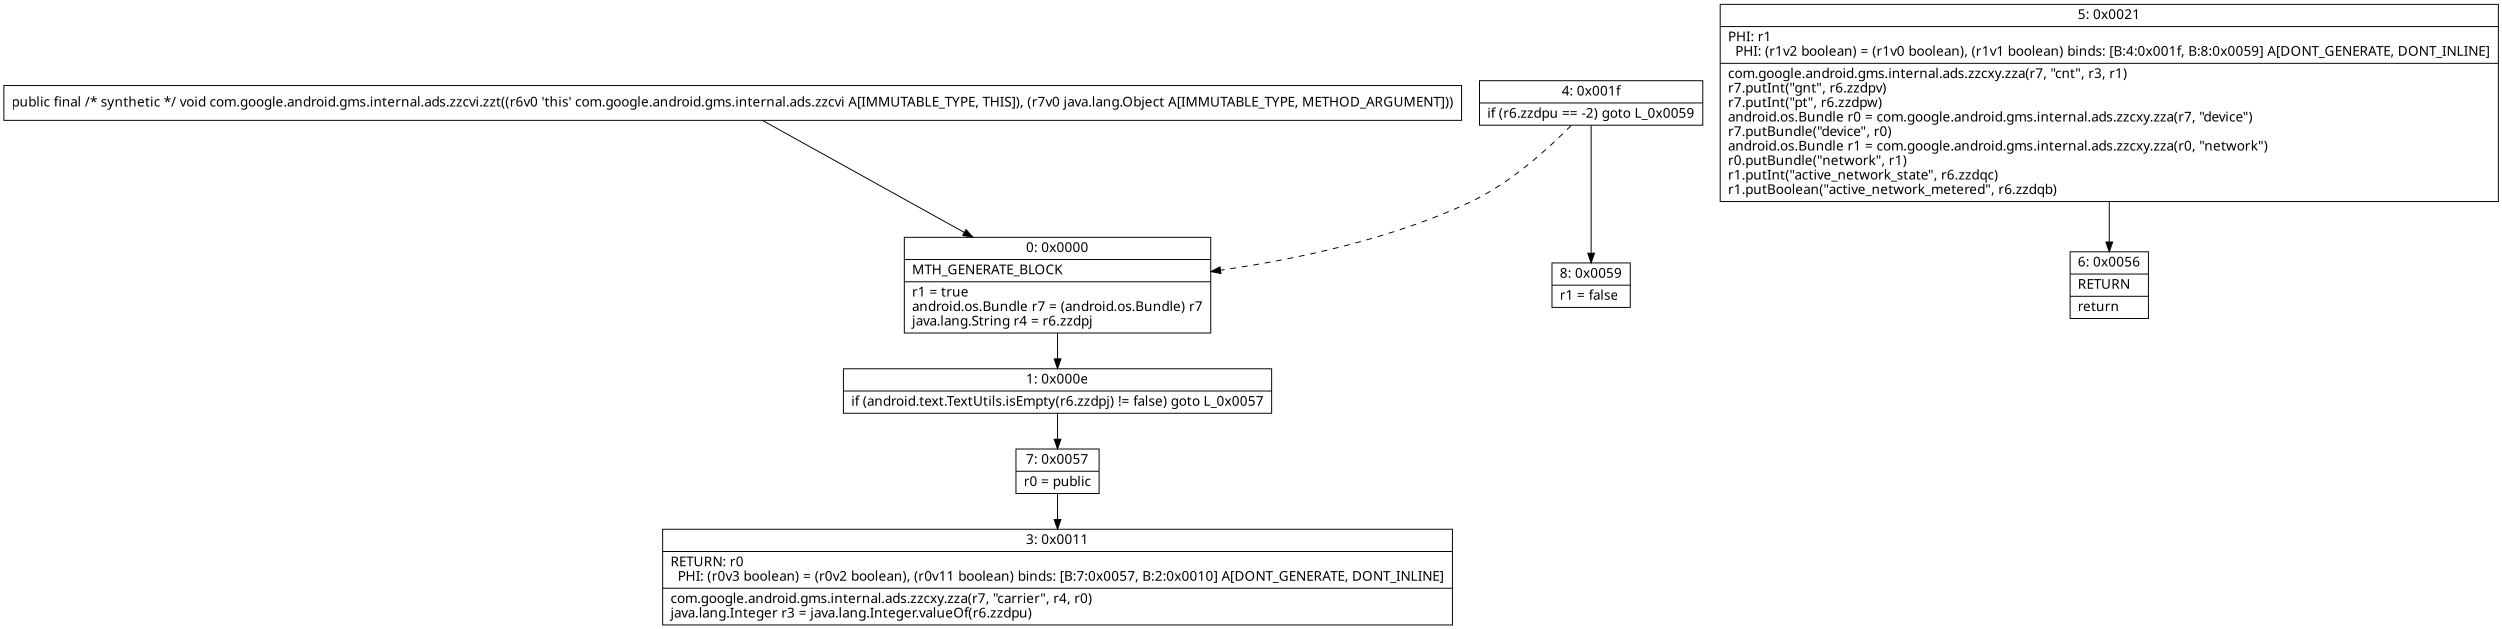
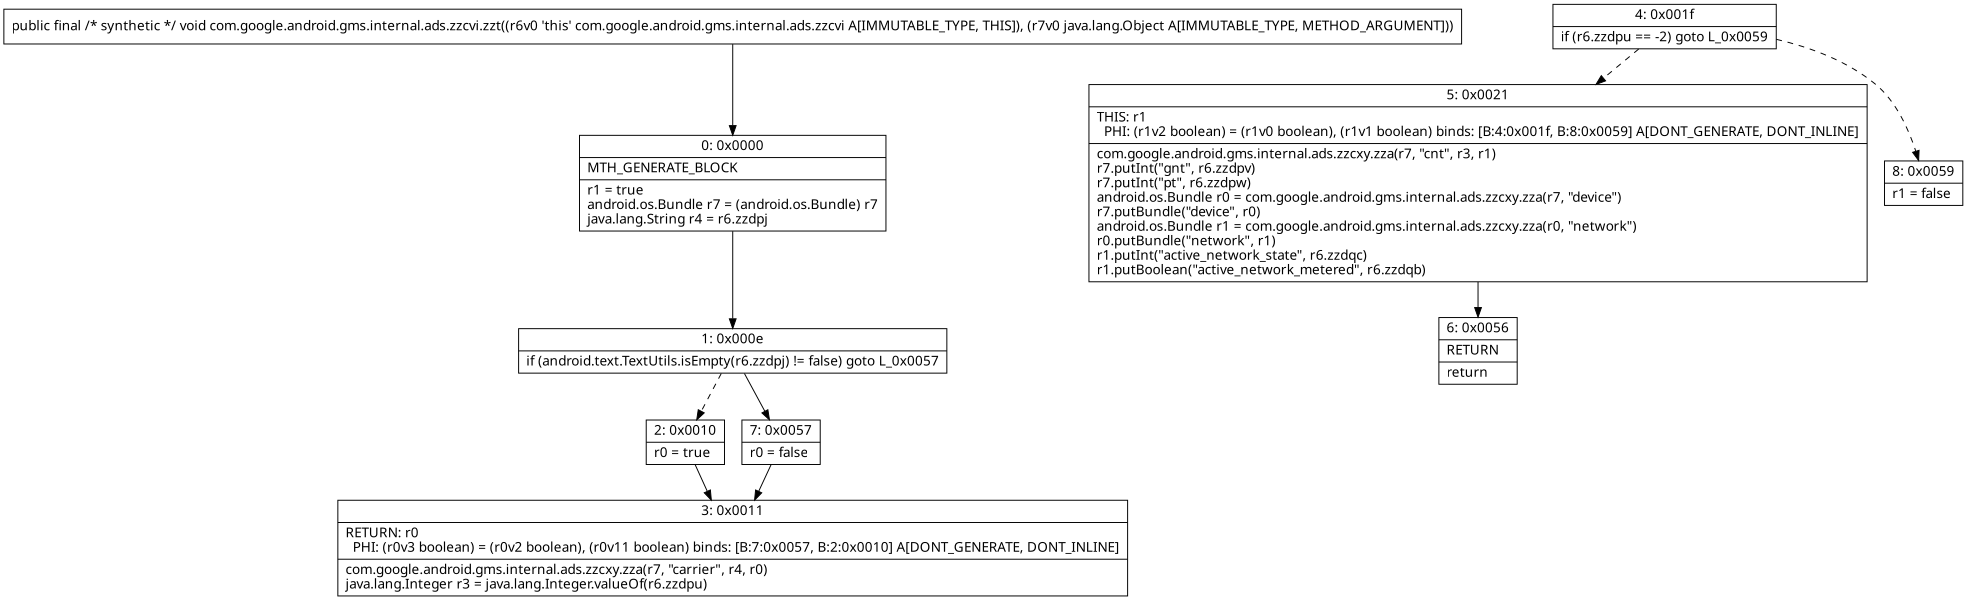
node "5: 0x0021": text "PHI: r1" -> "THIS: r1"
edge "4: 0x001f" -> "8: 0x0059": style solid -> dashed
edge "4: 0x001f" -> "0: 0x0000": now "4: 0x001f" -> "5: 0x0021"
node "2: 0x0010": added
node "7: 0x0057": text "r0 = public" -> "r0 = false"
